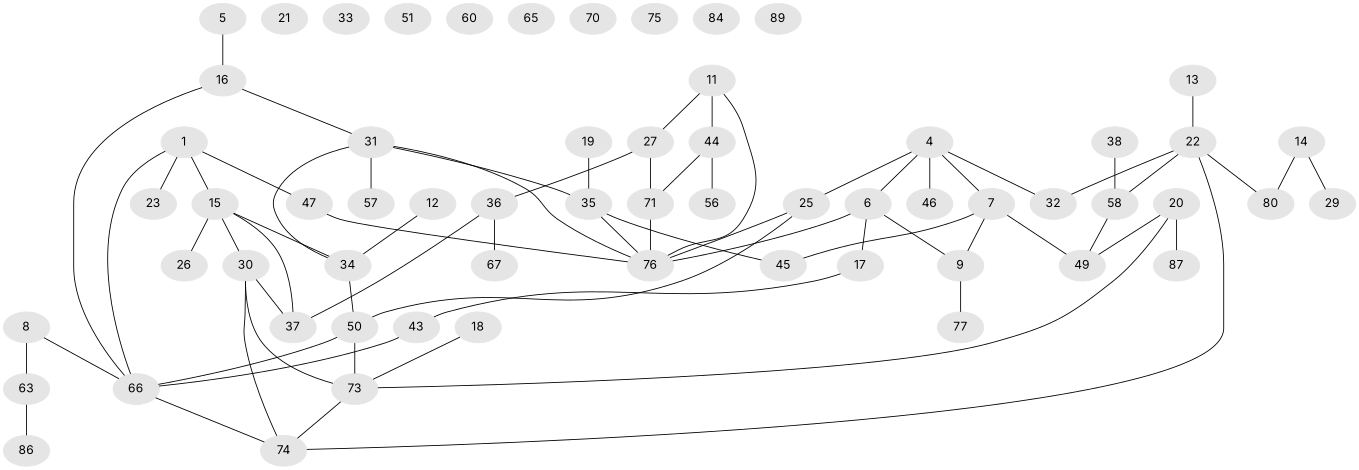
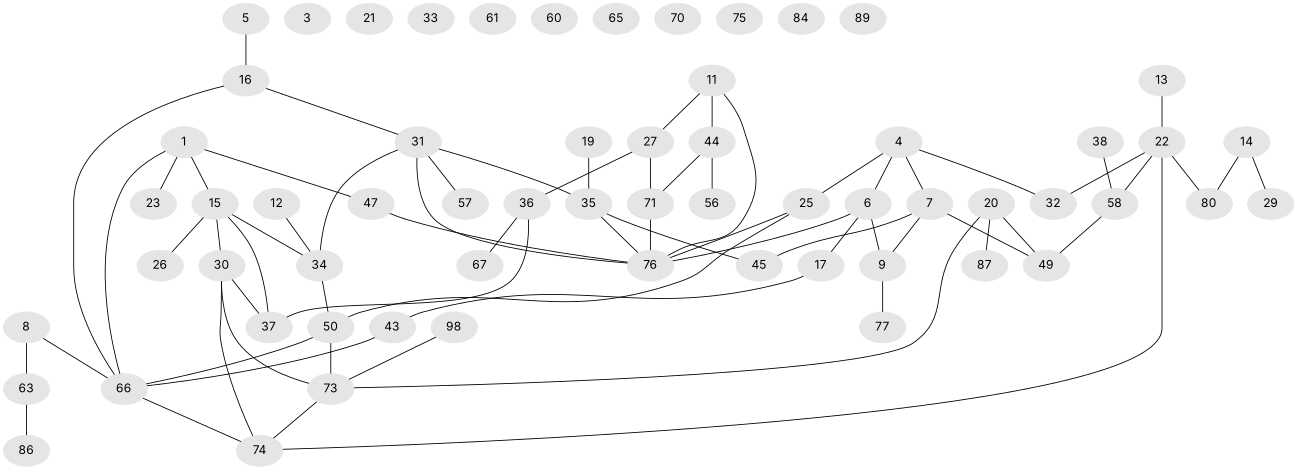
node "3": added
node "51": label "51" -> "61"
node "46": removed
node "18": label "18" -> "98"
